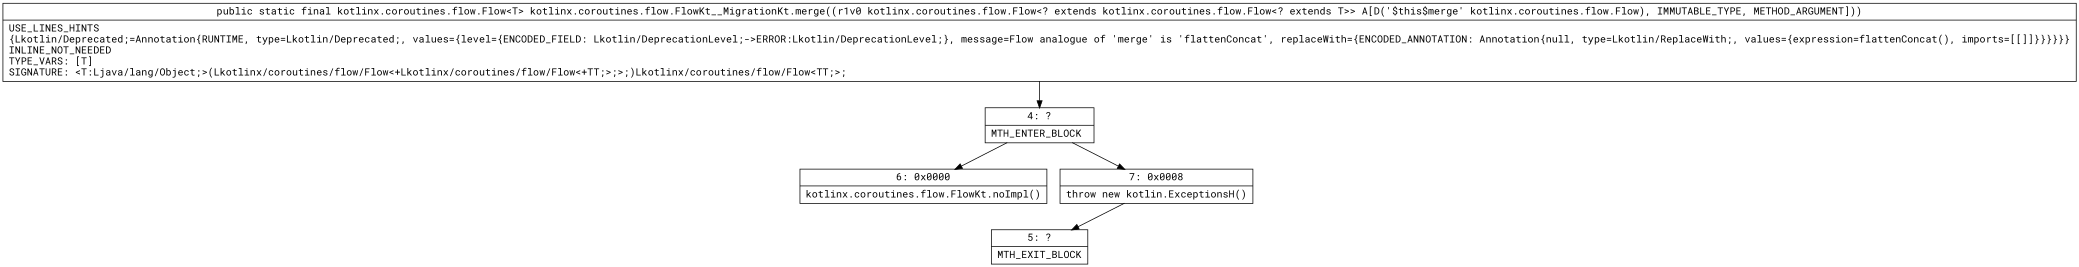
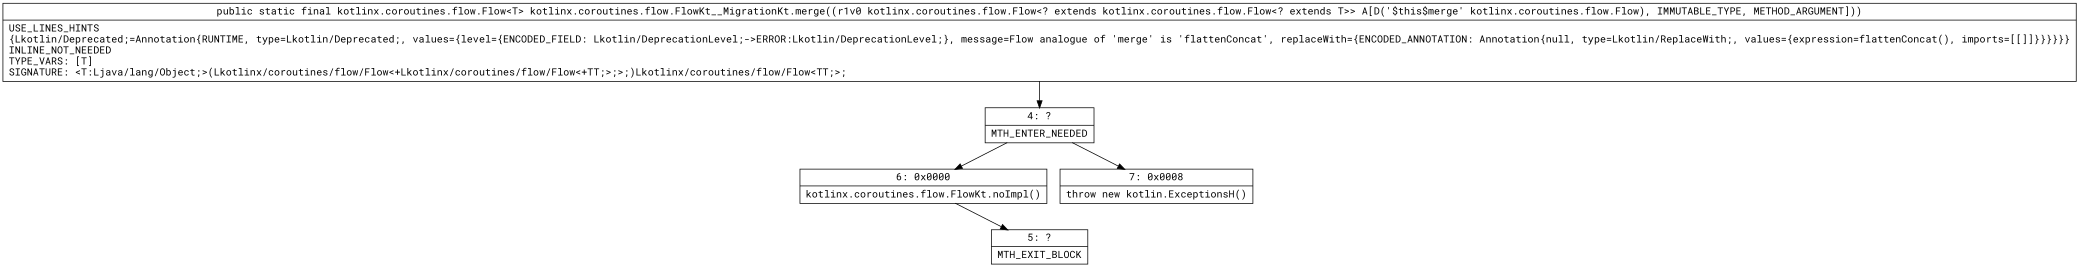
node "4: ?": text "MTH_ENTER_BLOCK" -> "MTH_ENTER_NEEDED"
edge "7: 0x0008" -> "5: ?": now "6: 0x0000" -> "5: ?"
